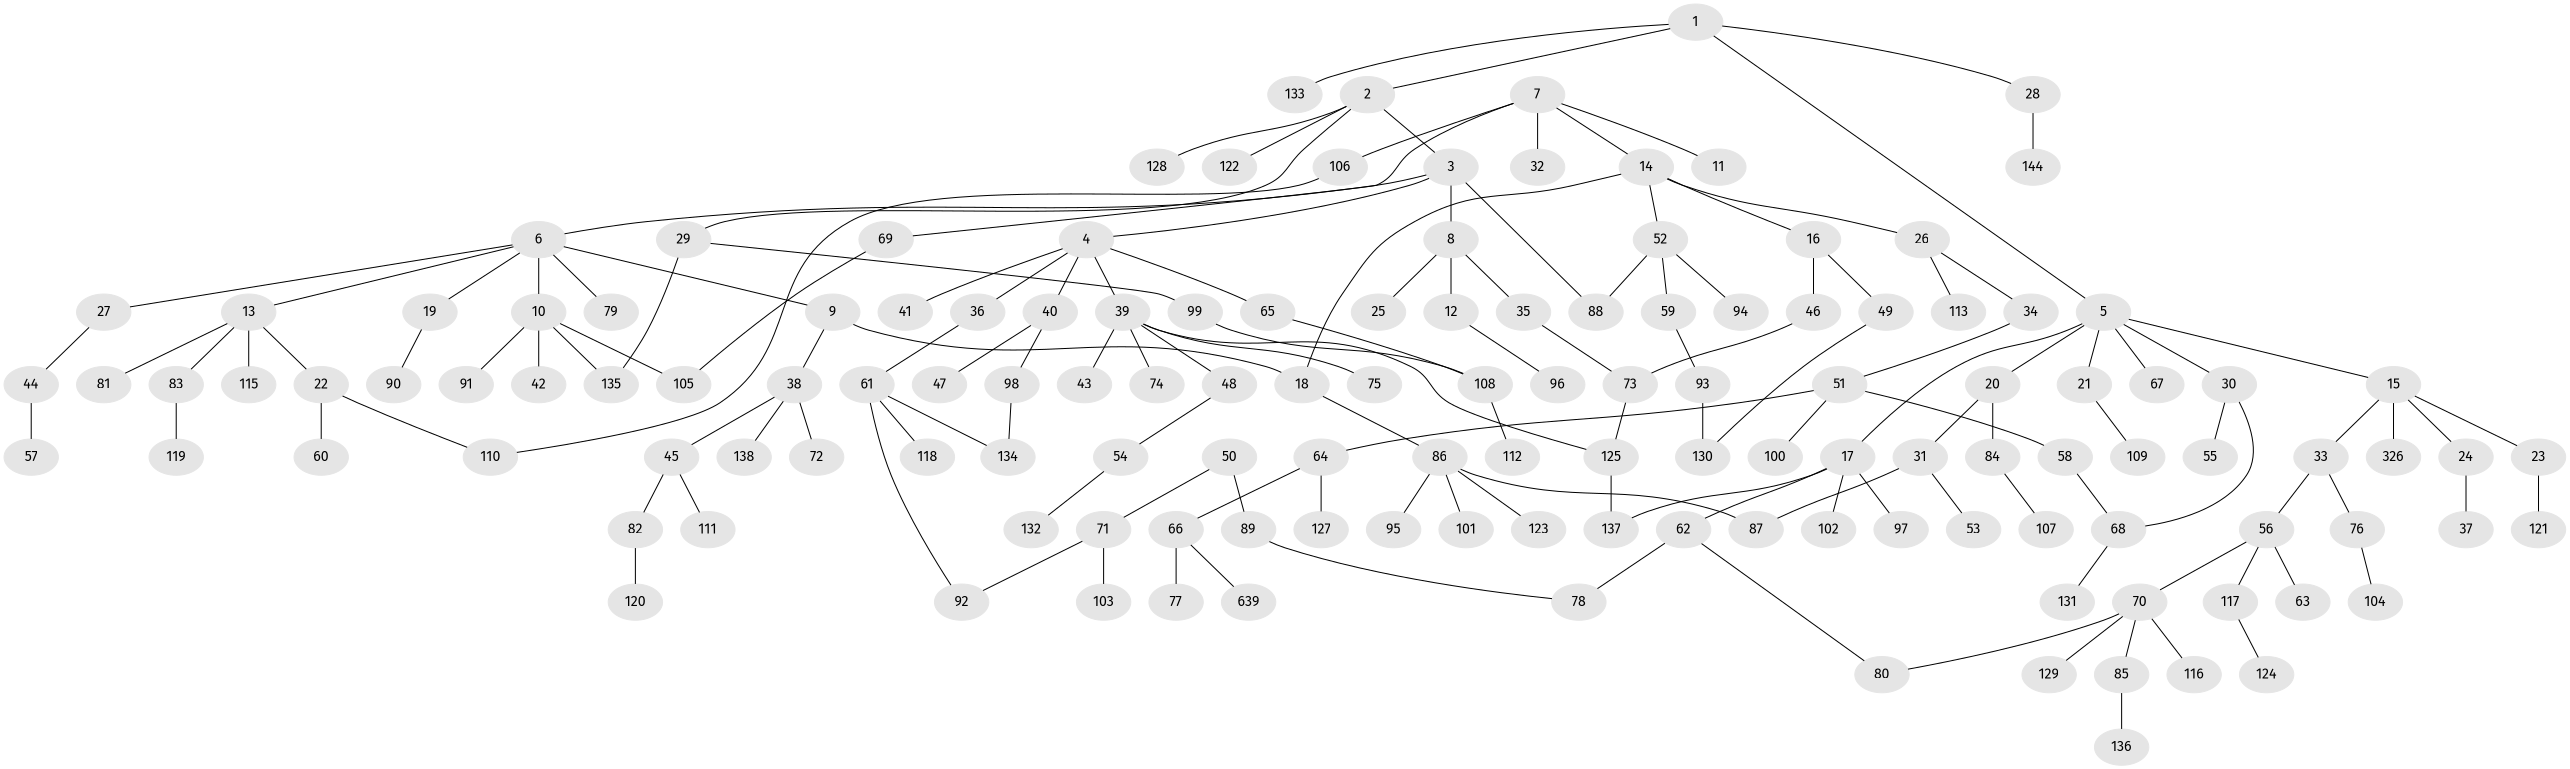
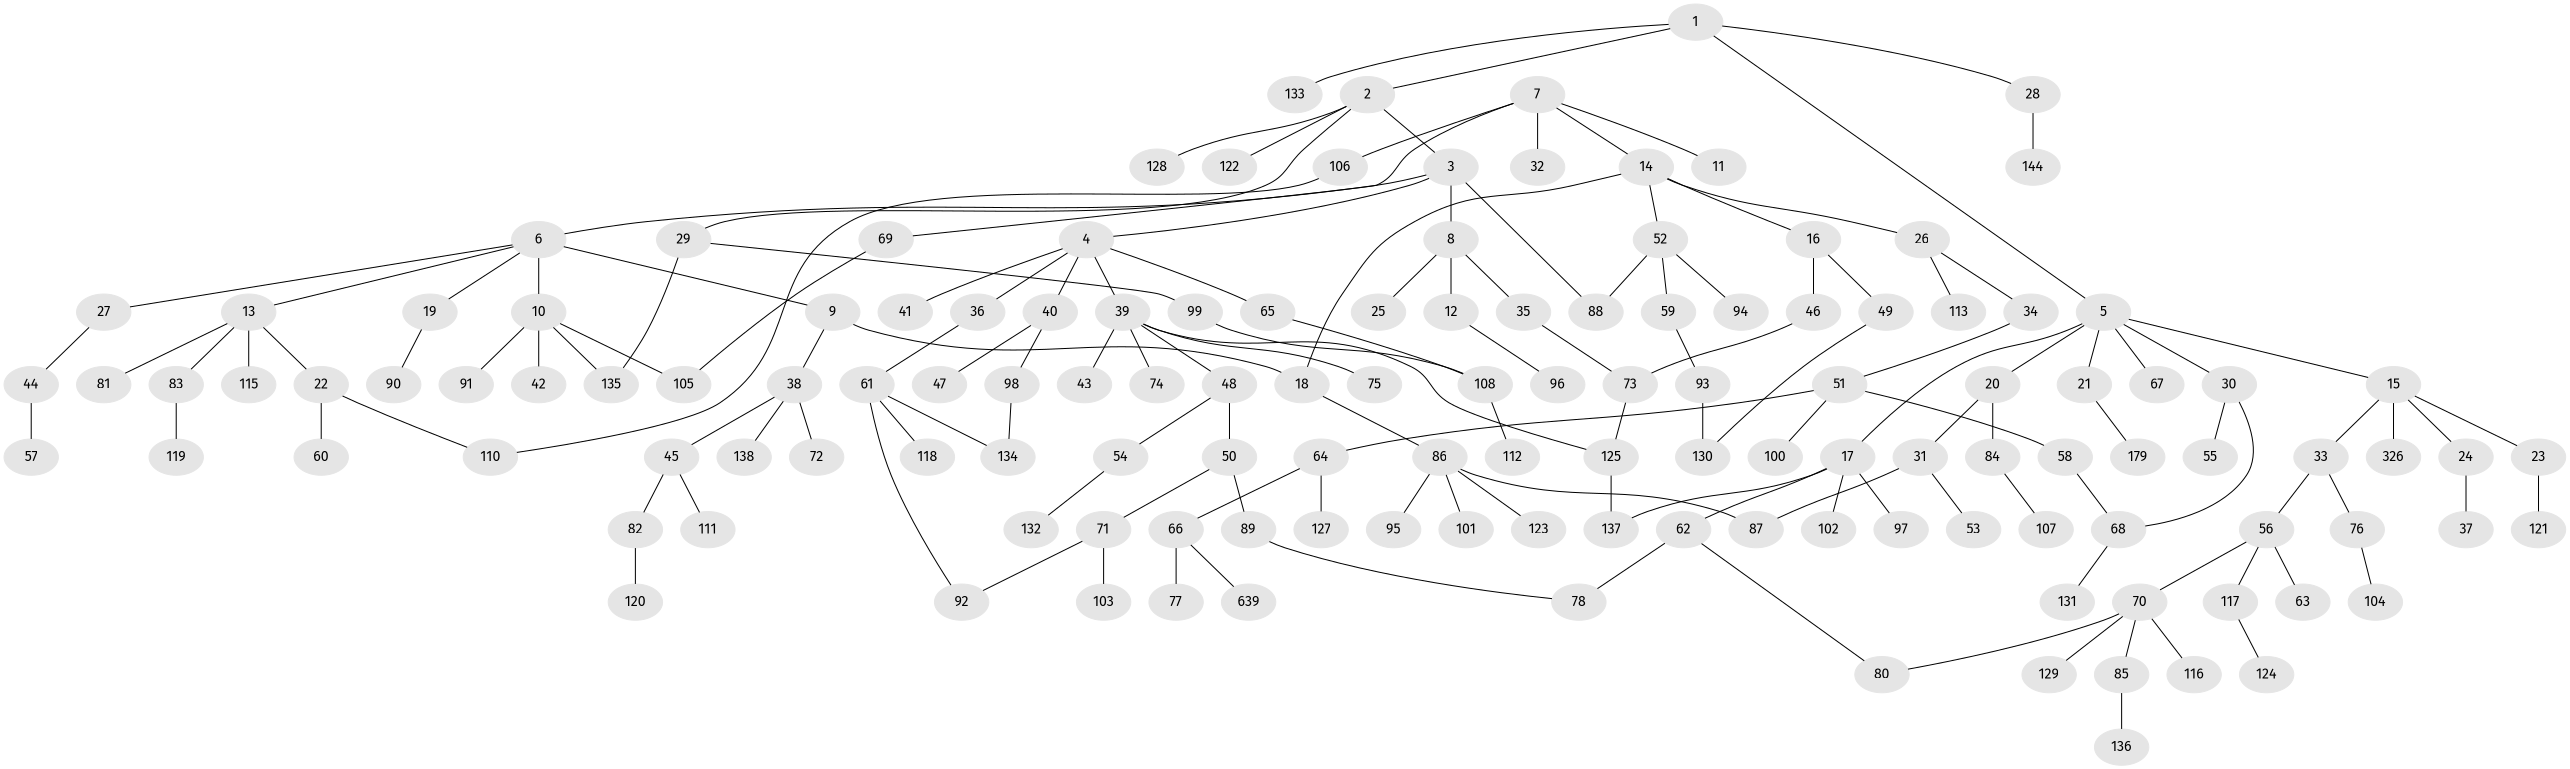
node "79": removed
edge "48" -- "50": added
node "109": label "109" -> "179"
